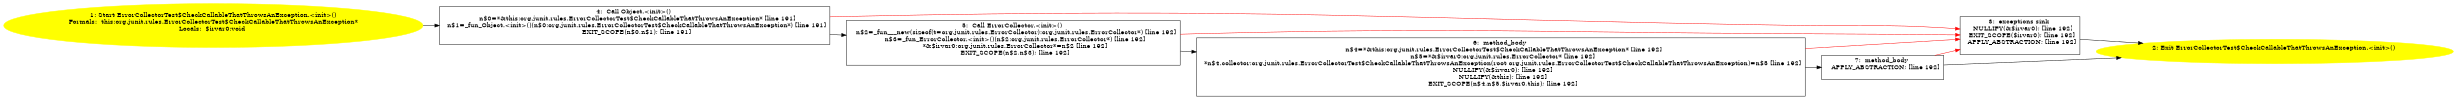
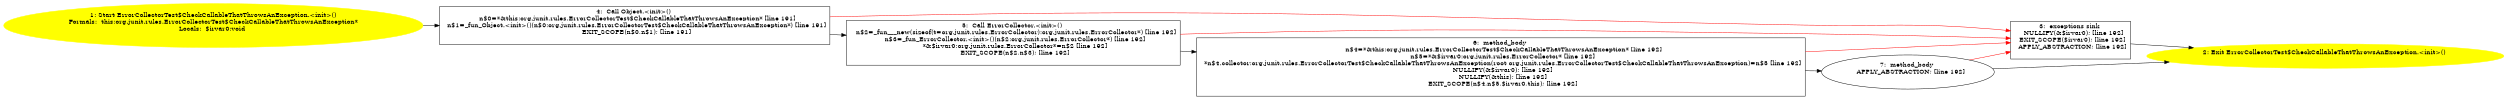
node "7:  method_body APPLY_ABSTRACTION; [line 192]": shape box -> ellipse
